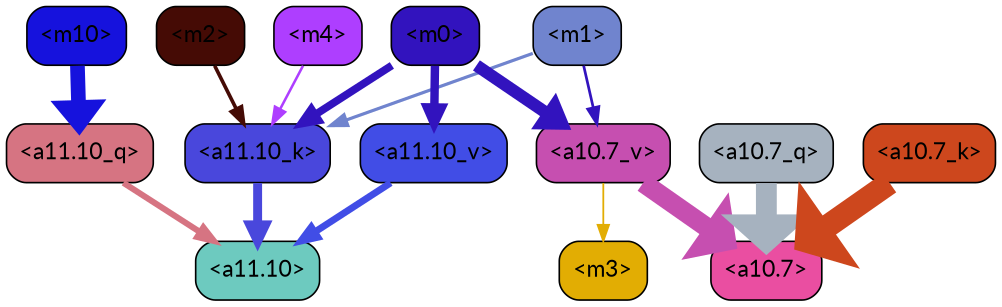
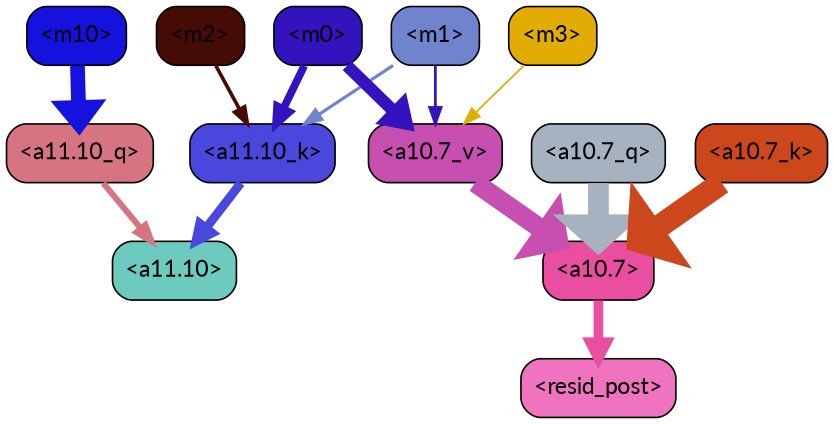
node "<m4>": removed
node "<a11.10_v>": removed
edge "<a10.7_v>" -> "<m3>": reversed
node "<resid_post>": added
